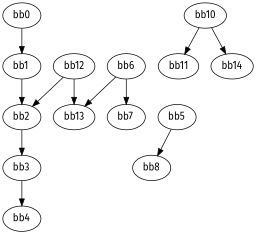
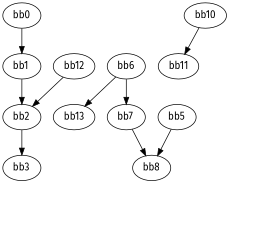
node "bb14": removed
edge "bb12" -> "bb13": removed
edge "bb7" -> "bb8": added
node "bb4": removed
